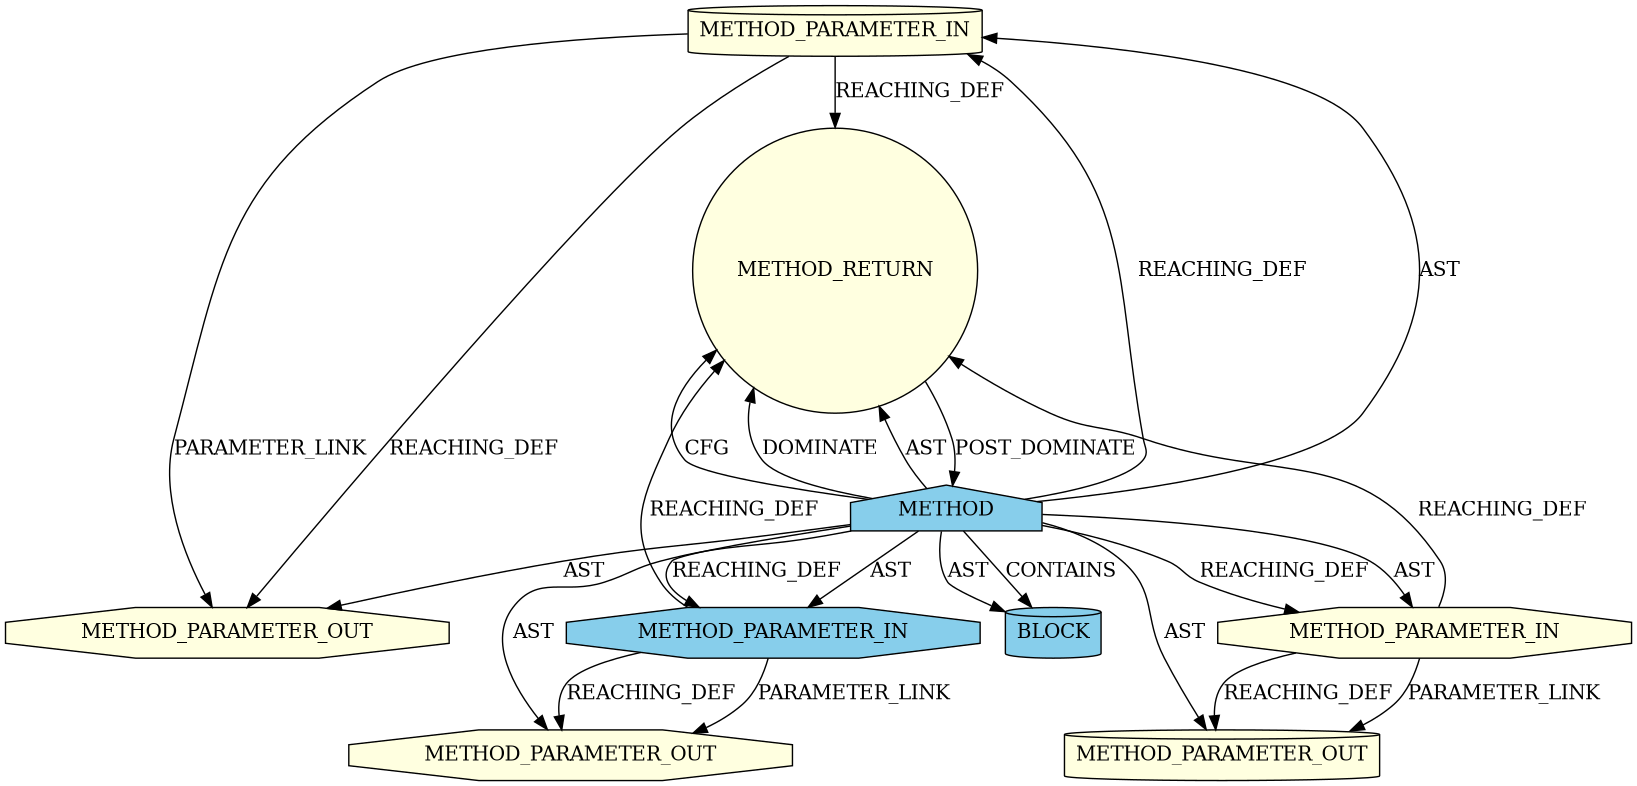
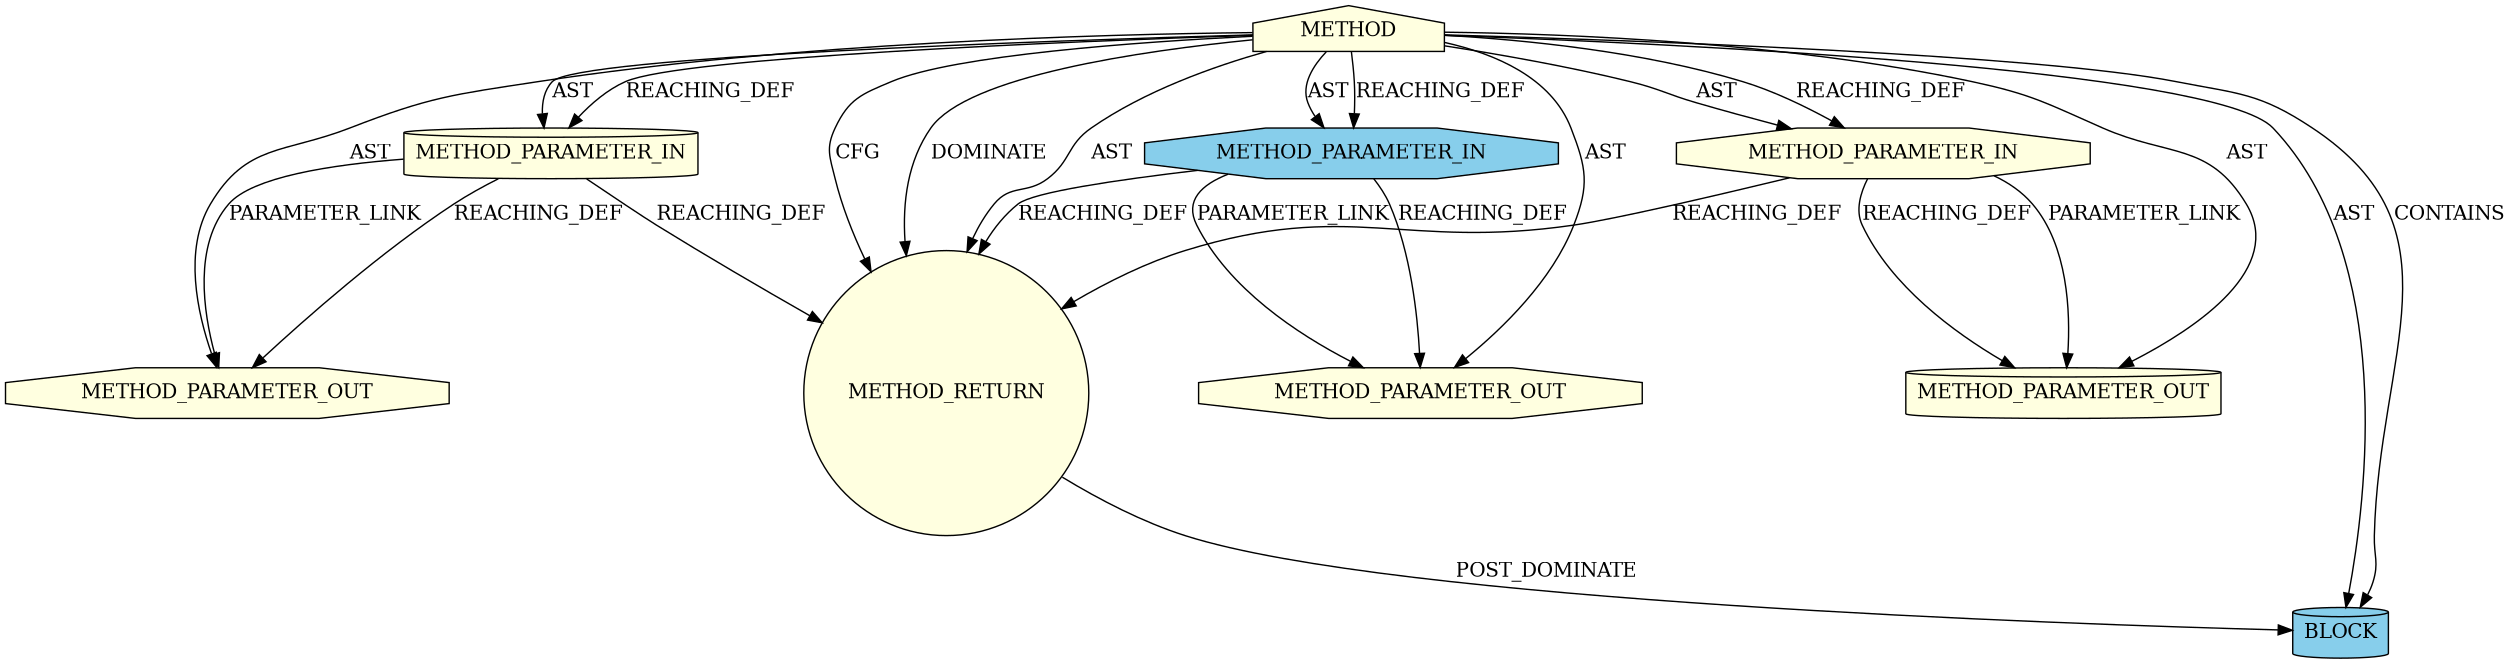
edge "METHOD_RETURN" -> "METHOD": now "METHOD_RETURN" -> "BLOCK"
node "METHOD": fillcolor skyblue -> lightyellow
